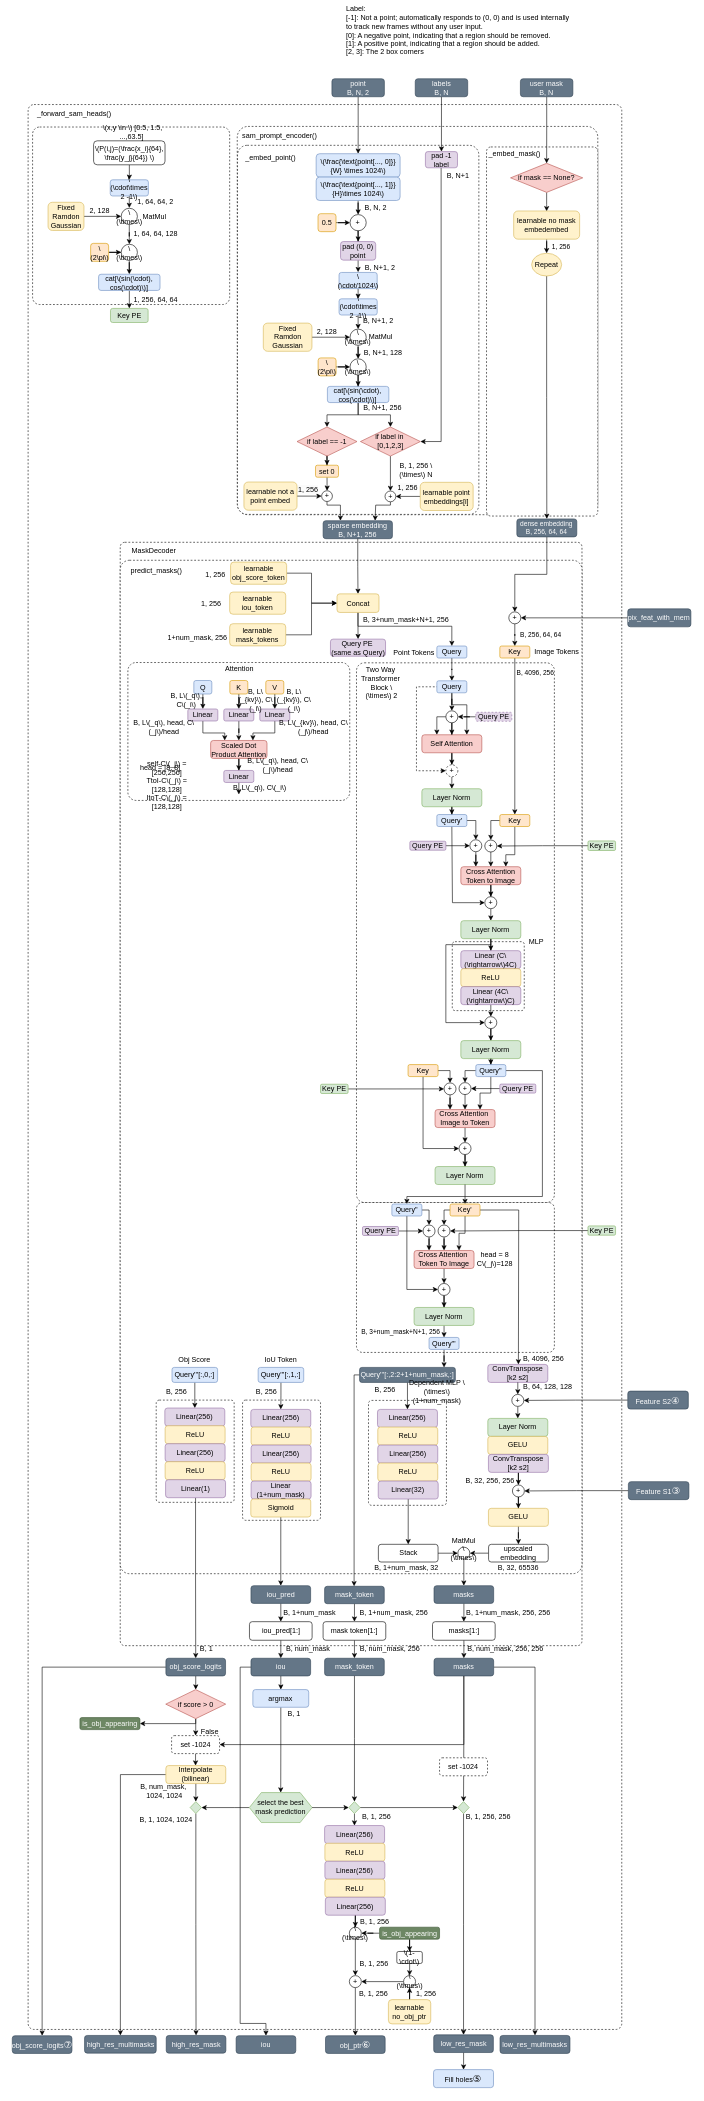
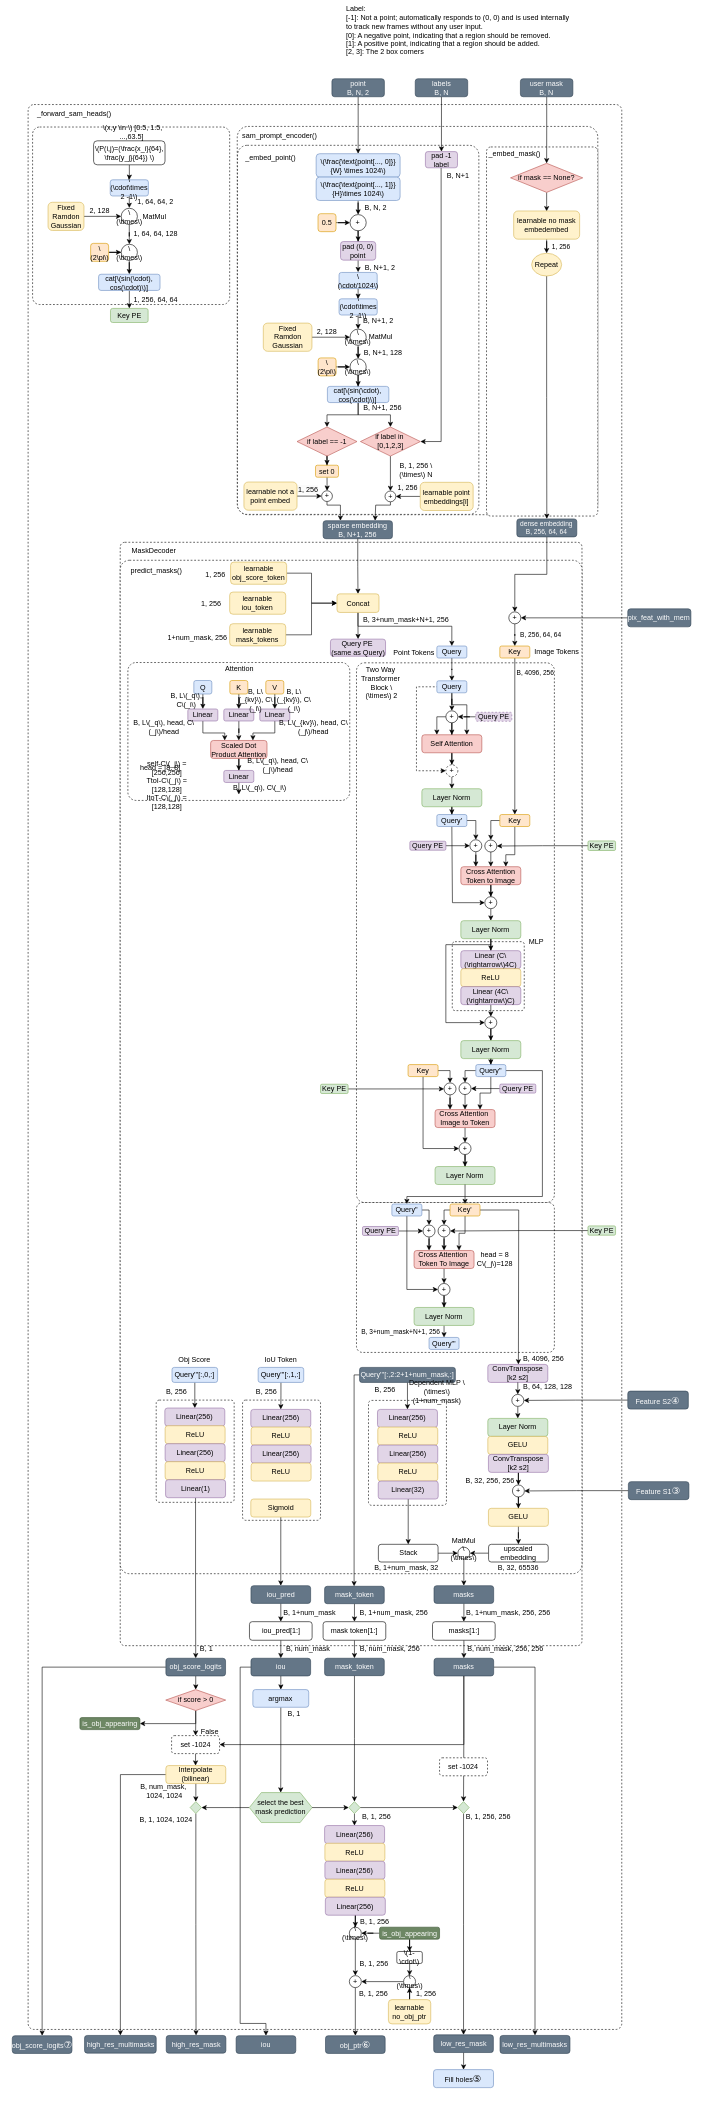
edge "Query'''" -> "Query'''[:,2:2+1+num_mask,:]": removed
node "Linear (1+num_mask)": removed
node "if score > 0": size 60x29 -> 60x21
